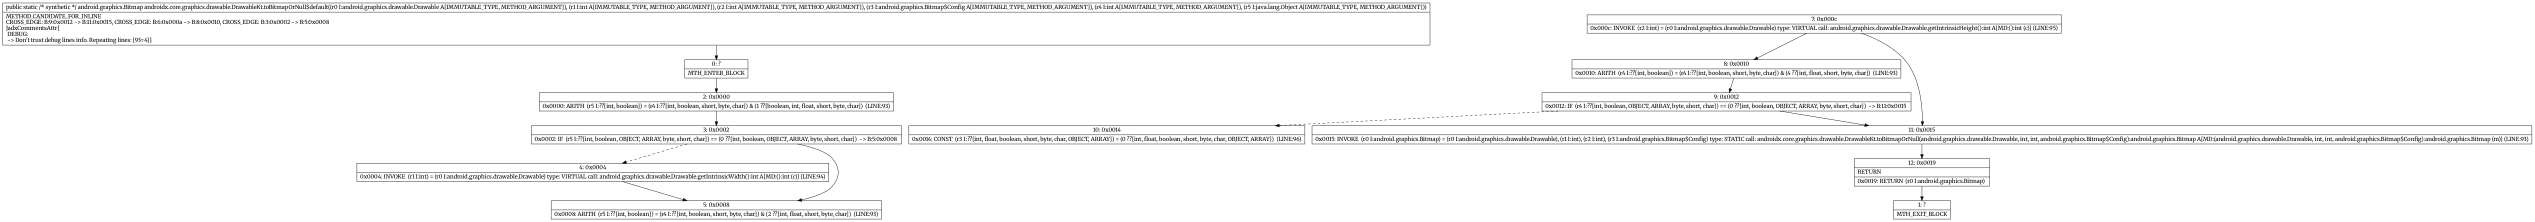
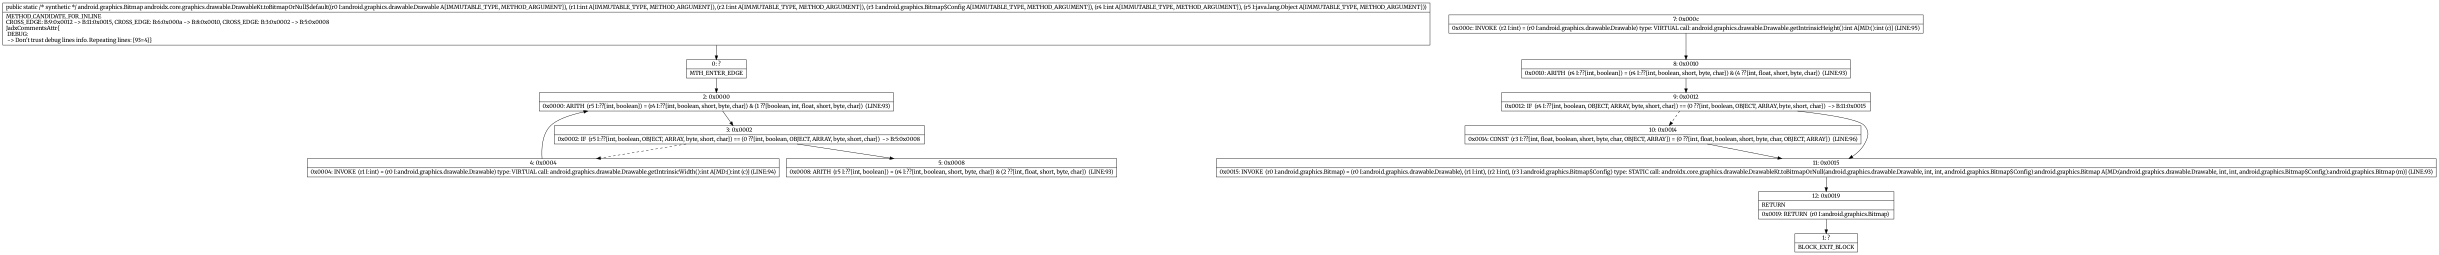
edge "7: 0x000c" -> "11: 0x0015": now "10: 0x0014" -> "11: 0x0015"
node "0: ?": text "MTH_ENTER_BLOCK" -> "MTH_ENTER_EDGE"
edge "4: 0x0004" -> "5: 0x0008": now "4: 0x0004" -> "2: 0x0000"
node "1: ?": text "MTH_EXIT_BLOCK" -> "BLOCK_EXIT_BLOCK"
